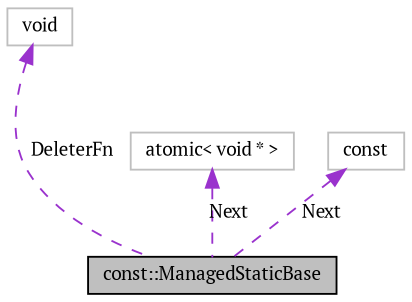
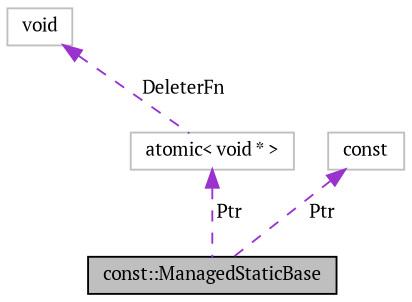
edge "const::ManagedStaticBase" -> "void": now "atomic< void * >" -> "void"
edge "const::ManagedStaticBase" -> "atomic< void * >": label " Next" -> " Ptr"
edge "const::ManagedStaticBase" -> "const": label " Next" -> " Ptr"
